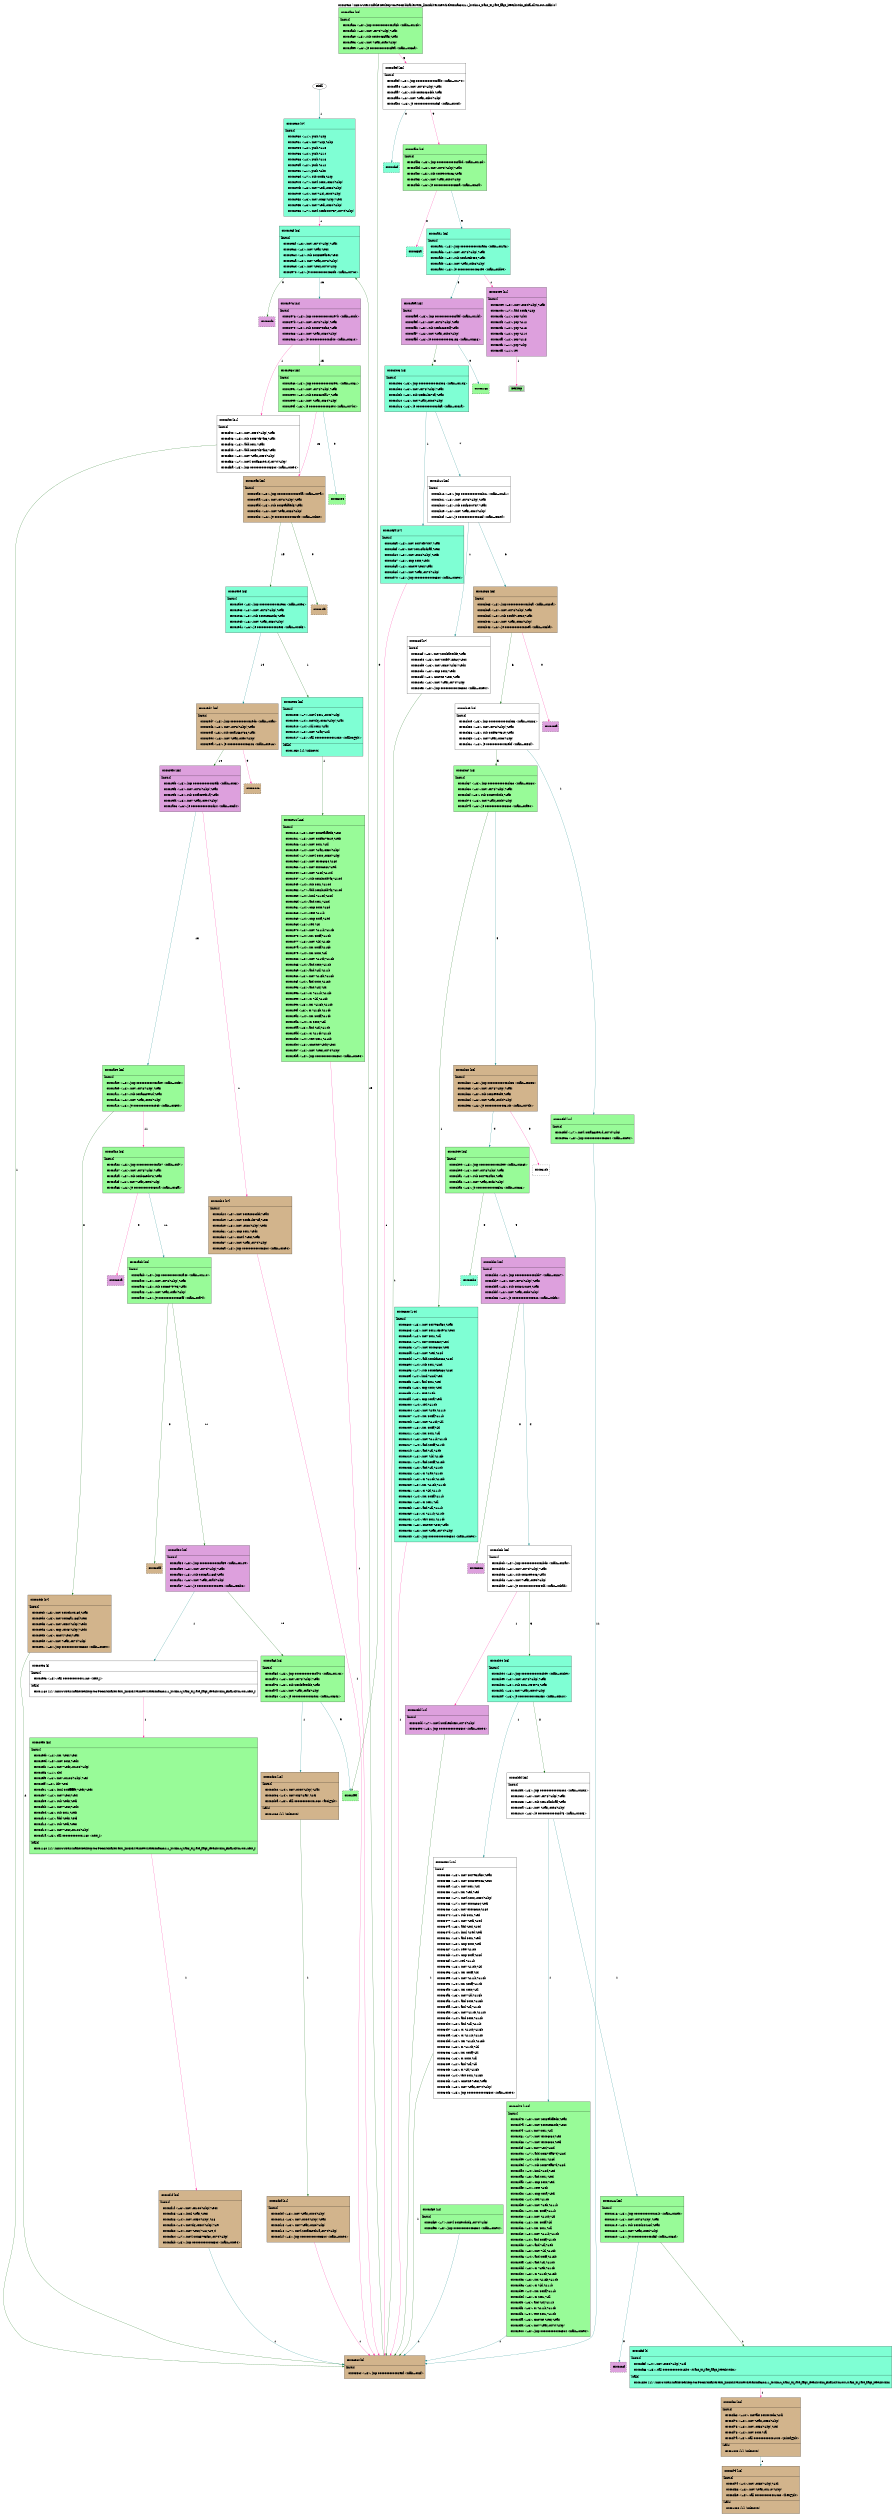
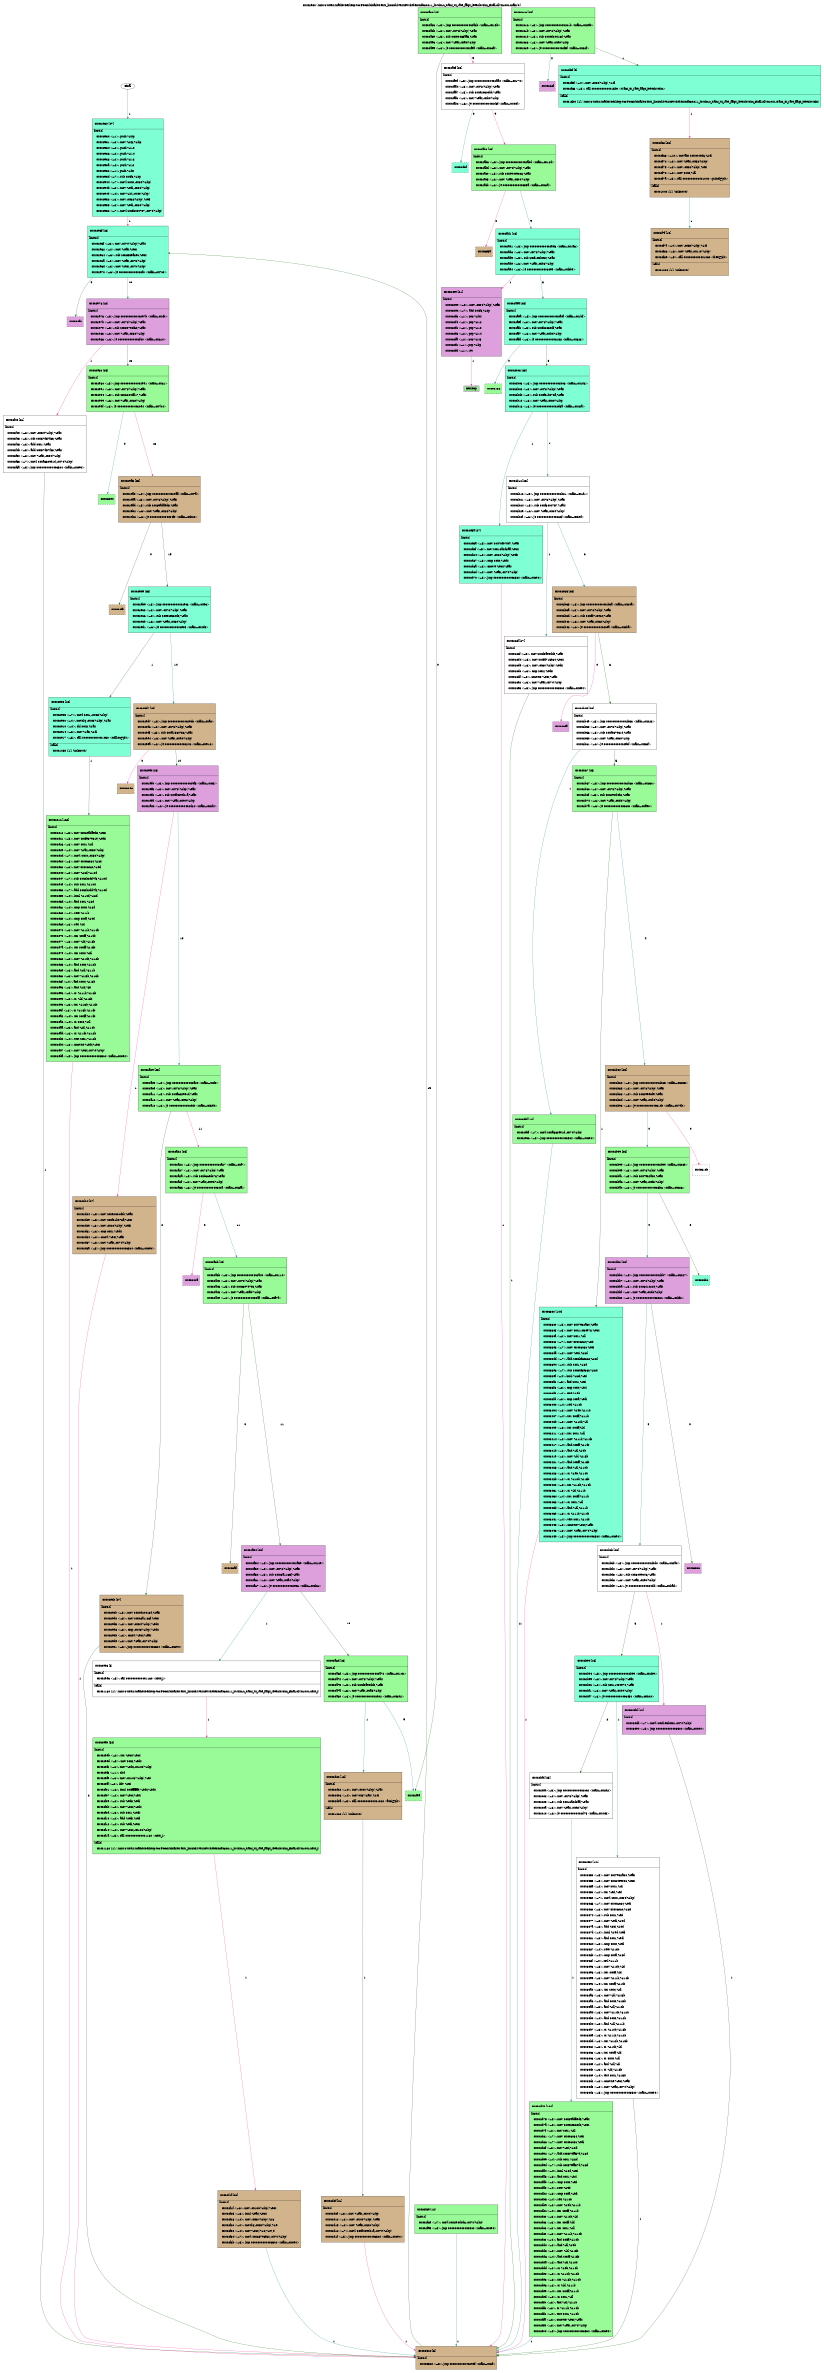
node "0x40355a": fillcolor aquamarine -> tan
node "0x402aea [25]": fillcolor plum -> aquamarine
edge "0x402bfd [25]" -> "0x402c16 [25]": removed, label "1"
